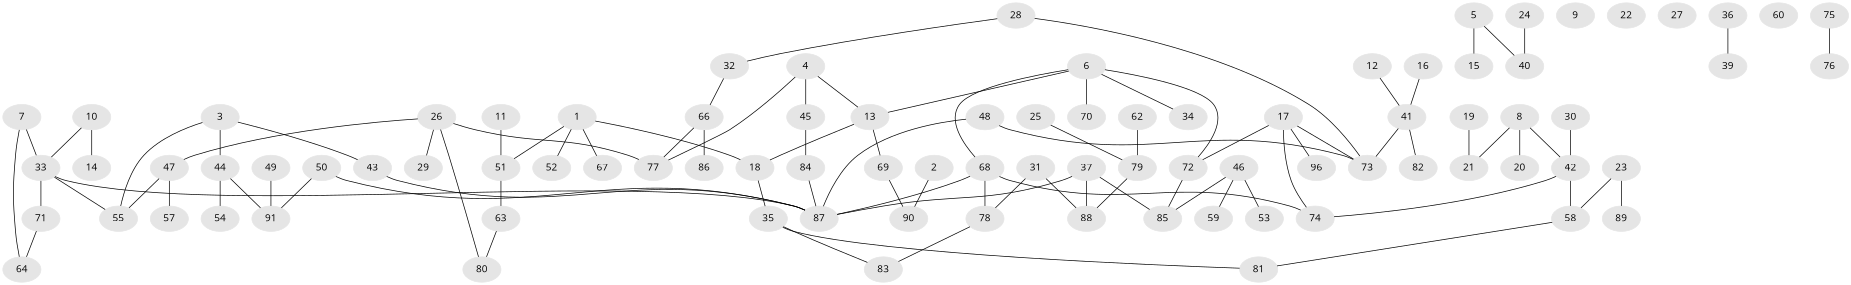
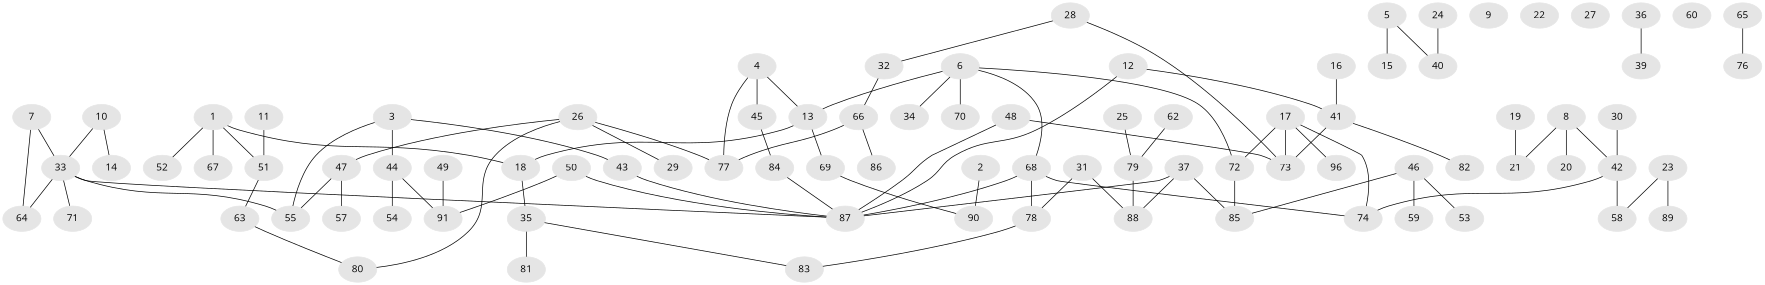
node "75": label "75" -> "65"
edge "12" -- "87": added
edge "71" -- "64": now "33" -- "64"
edge "58" -- "81": removed
